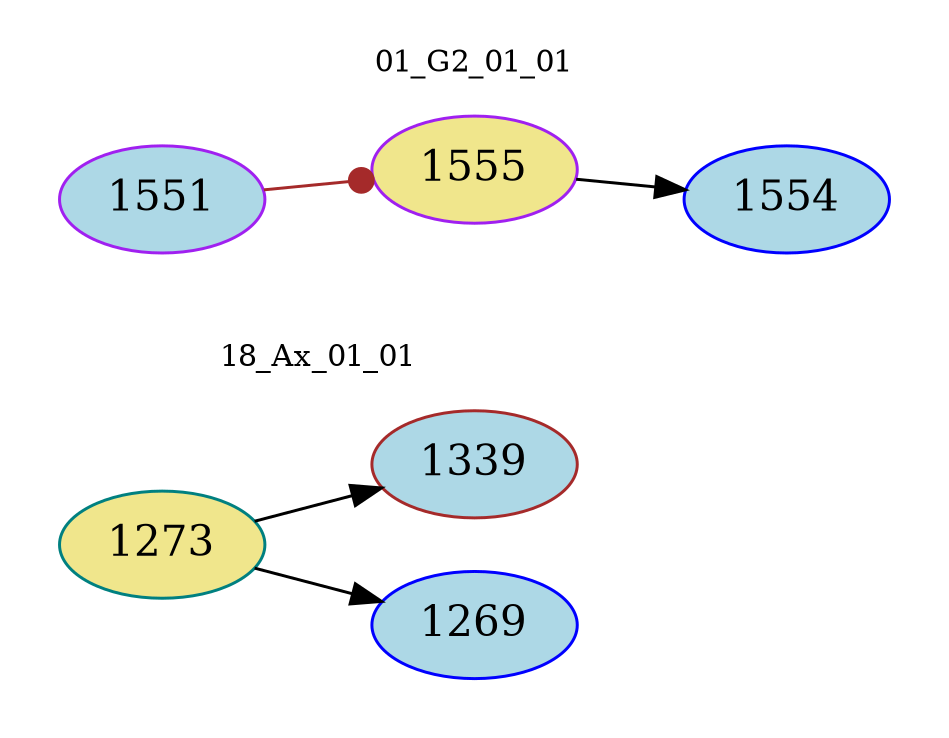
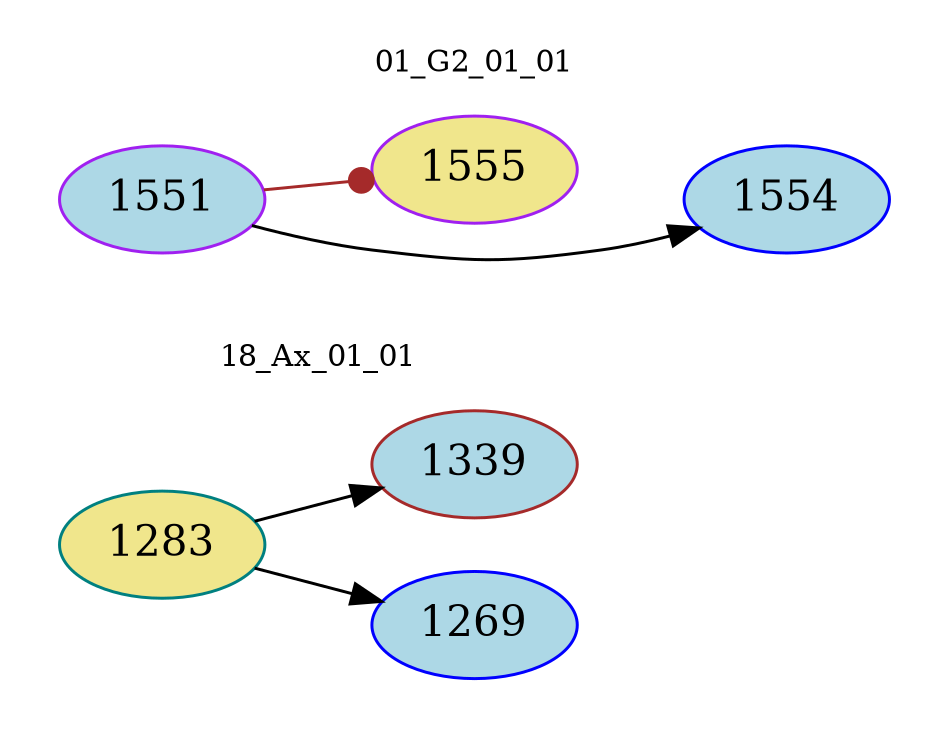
edge "1555" -> "1554": now "1551" -> "1554"
node "1273": label "1273" -> "1283"
